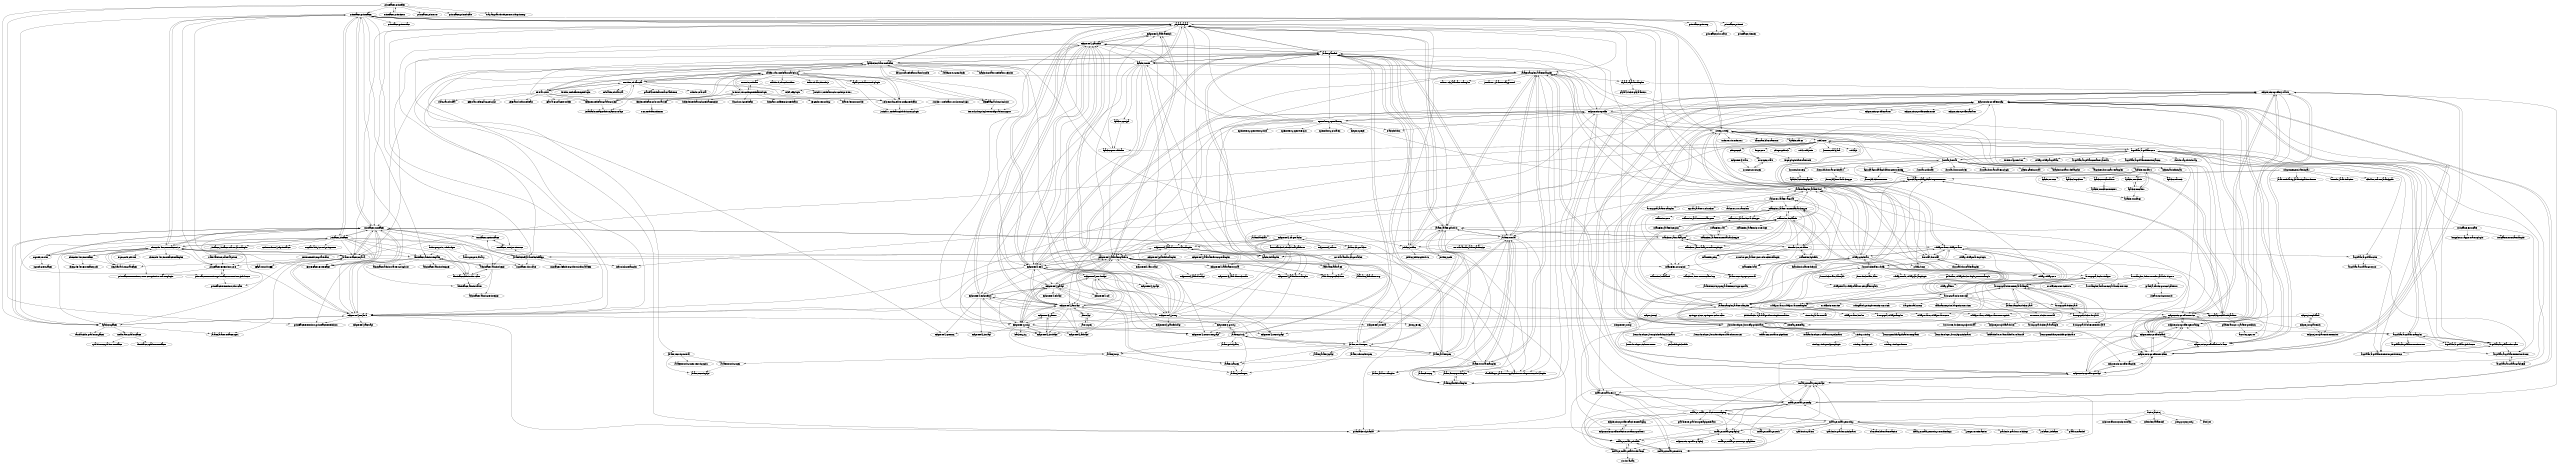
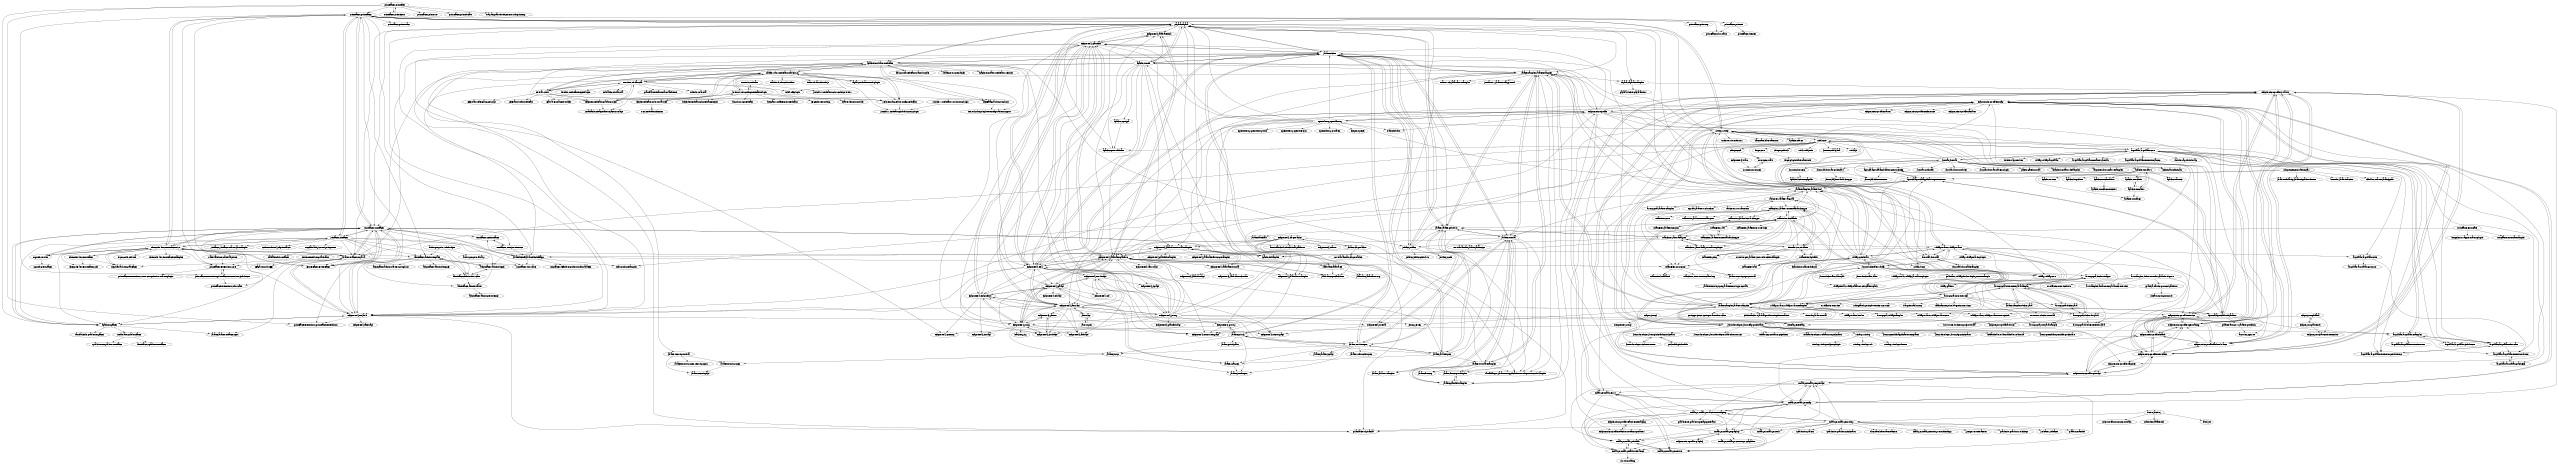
node "javaee/glassfish": label "javaee/glassfish" -> "javaee/ticket"
edge "madflow/flow-netbeans-markdown" -> "emmetio/netbeans": removed
node "dcaoyuan/nbscala": removed
edge "eclipse/microprofile-opentracing" -> "eclipse/microprofile-jwt-auth": added
edge "javaeekickoff/java-ee-kickoff-app" -> "omnifaces/omnipersistence": reversed
node "oakdalesoft/boot-faces": added
edge "TheCoder4eu/BootsFaces-OSP" -> "primefaces-extensions/resources-optimizer-maven-plugin": now "TheCoder4eu/BootsFaces-OSP" -> "ButterFaces/ButterFaces"
node "wildfly-extras/wildfly-jar-jax-plugin": label "wildfly-extras/wildfly-jar-jax-plugin" -> "wildfly-extras/wildfly-jar-maven-plugin"
edge "adminfaces/admin-theme" -> "adminfaces/admin-persistence": now "adminfaces/admin-starter" -> "adminfaces/admin-persistence"
edge "eclipse-ee4j/jakartaee-platform" -> "eclipse-ee4j/jaxrs-api": removed
edge "apache/myfaces" -> "javaserverfaces/mojarra": reversed
node "spring-projects/spring-mvc-showcase": label "spring-projects/spring-mvc-showcase" -> "spring-projects/spring-swarm-showcase"
edge "javaee-samples/javaee7-samples" -> "jersey/jersey": added
node "arun-gupta/docker-java-sample": label "arun-gupta/docker-java-sample" -> "arun-gupta/junit-java-sample"
node "jooby-project/jooby": removed
node "zio/zio-raydac": label "zio/zio-raydac" -> "zio/zio-profiling"
